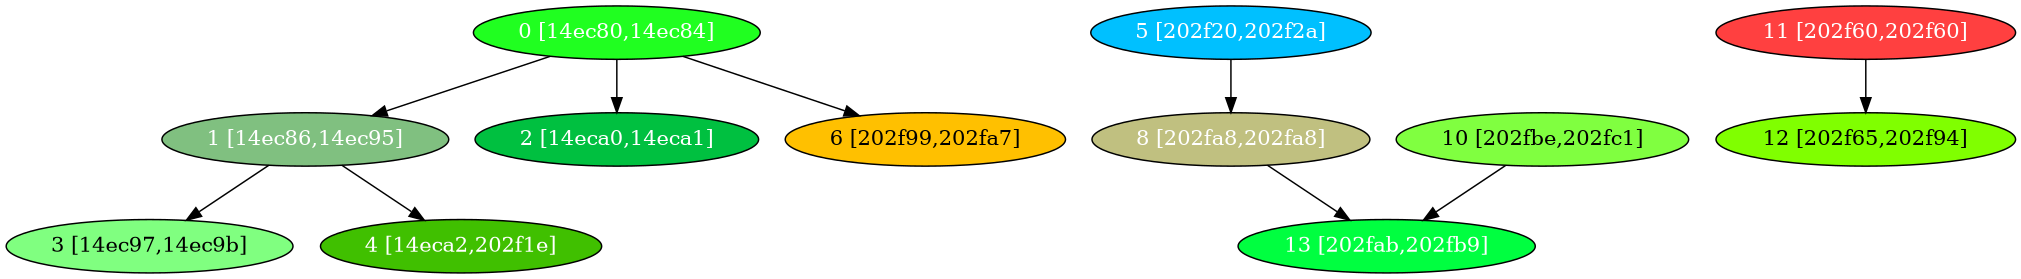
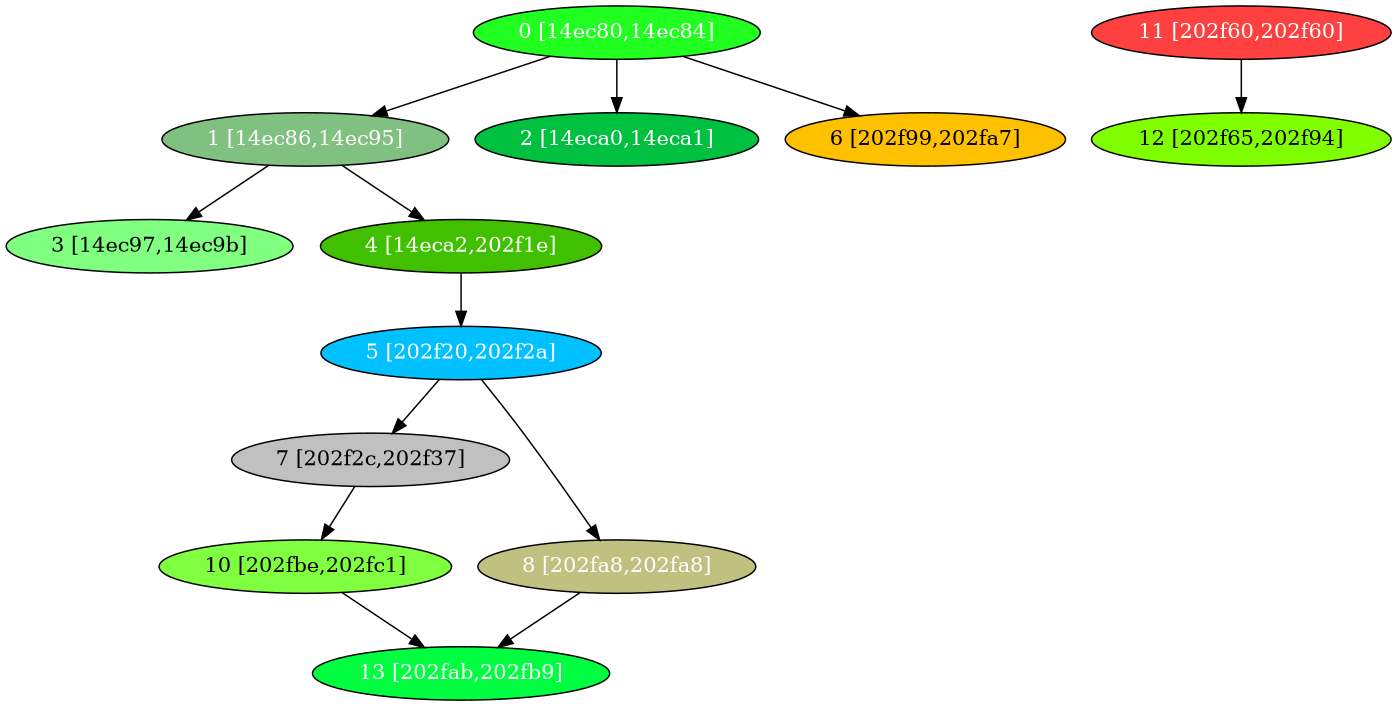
edge "4 [14eca2,202f1e]" -> "5 [202f20,202f2a]": added
node "7 [202f2c,202f37]": added
